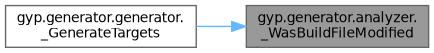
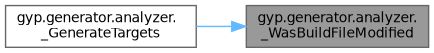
node "gyp.generator.generator. _GenerateTargets": label "gyp.generator.generator. _GenerateTargets" -> "gyp.generator.analyzer. _GenerateTargets"
